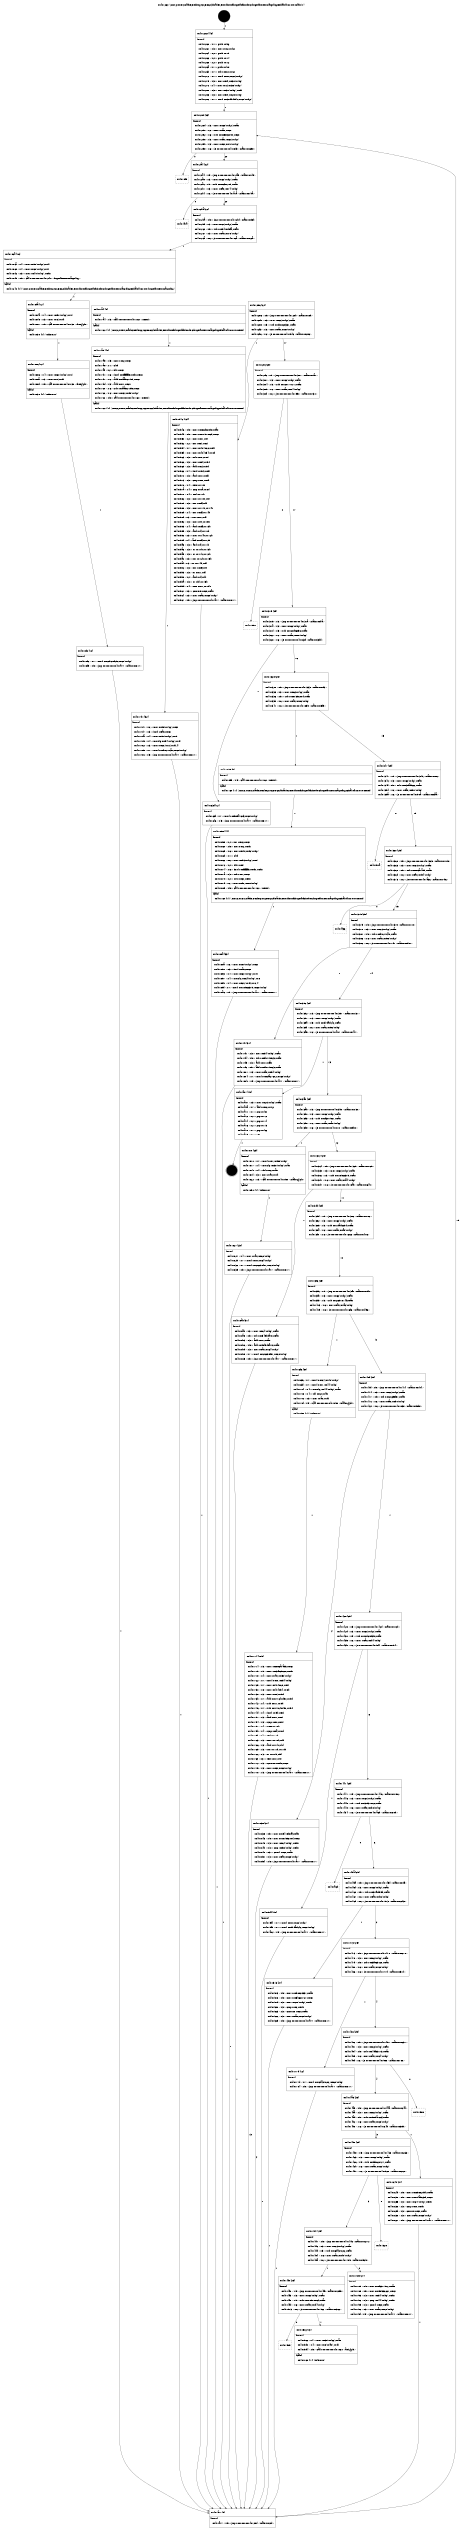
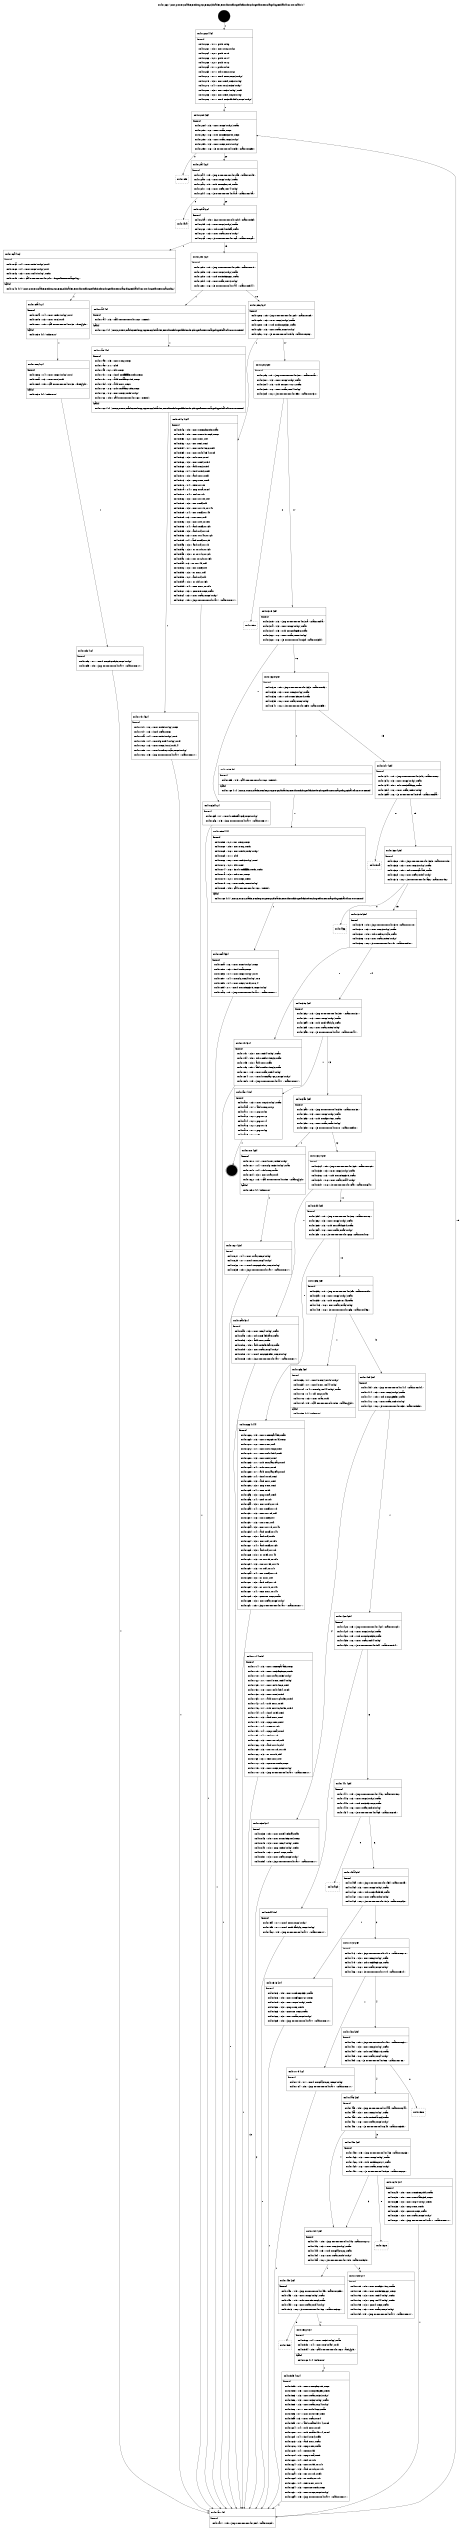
node "0x4012d0 [22]": added
node "0x401666 [144]": added
edge "0x4016f6 [30]" -> "0x401714 [105]": removed, label "1"
edge "0x4014a5 [25]" -> "0x40164b [27]": now "0x4014a5 [25]" -> "0x4014d7 [25]"
node "0x4015d9 [102]": added
